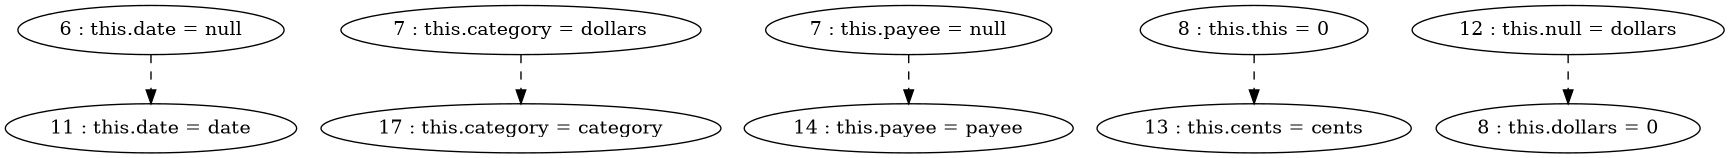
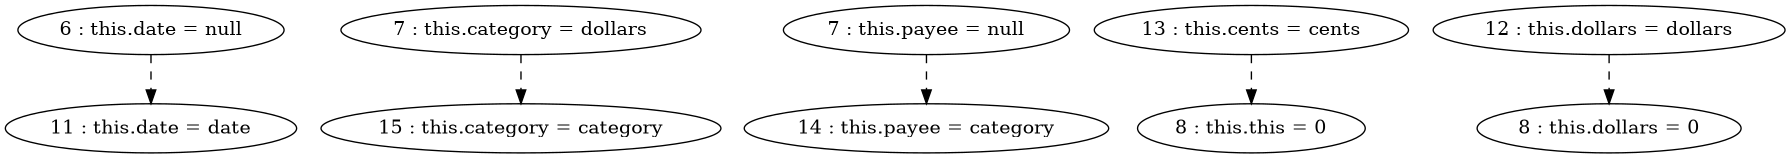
node "12 : this.null = dollars": label "12 : this.null = dollars" -> "12 : this.dollars = dollars"
edge "8 : this.this = 0" -> "13 : this.cents = cents": reversed
node "17 : this.category = category": label "17 : this.category = category" -> "15 : this.category = category"
node "14 : this.payee = payee": label "14 : this.payee = payee" -> "14 : this.payee = category"
